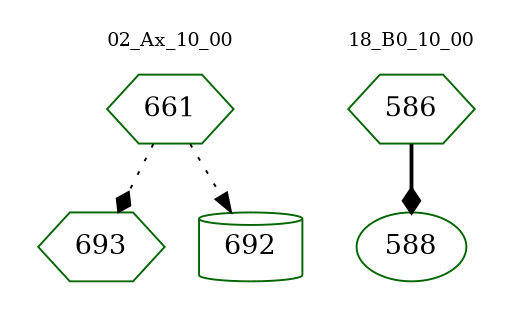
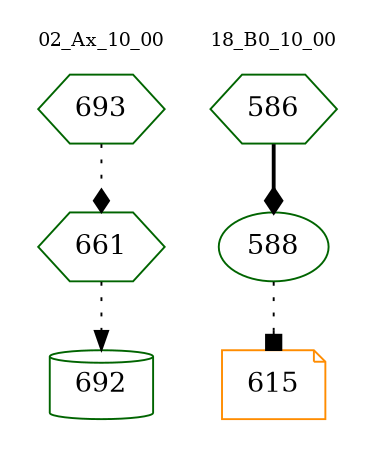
edge "661" -> "693": reversed
node "615": added
